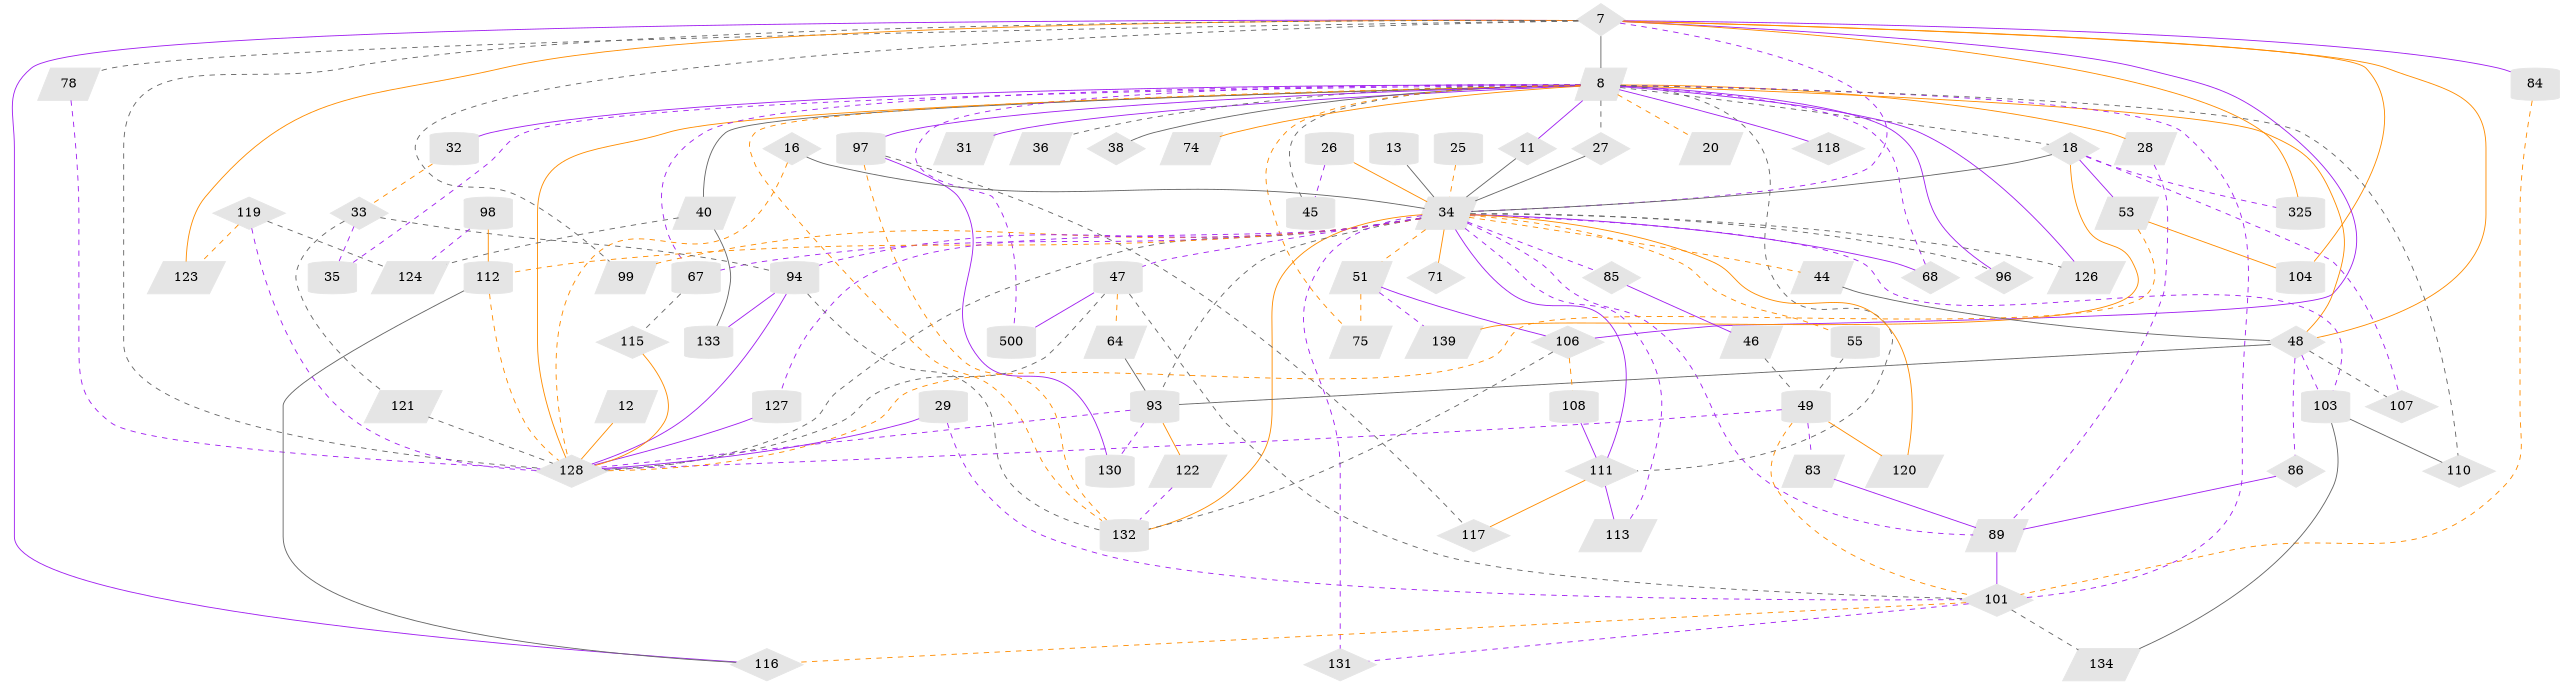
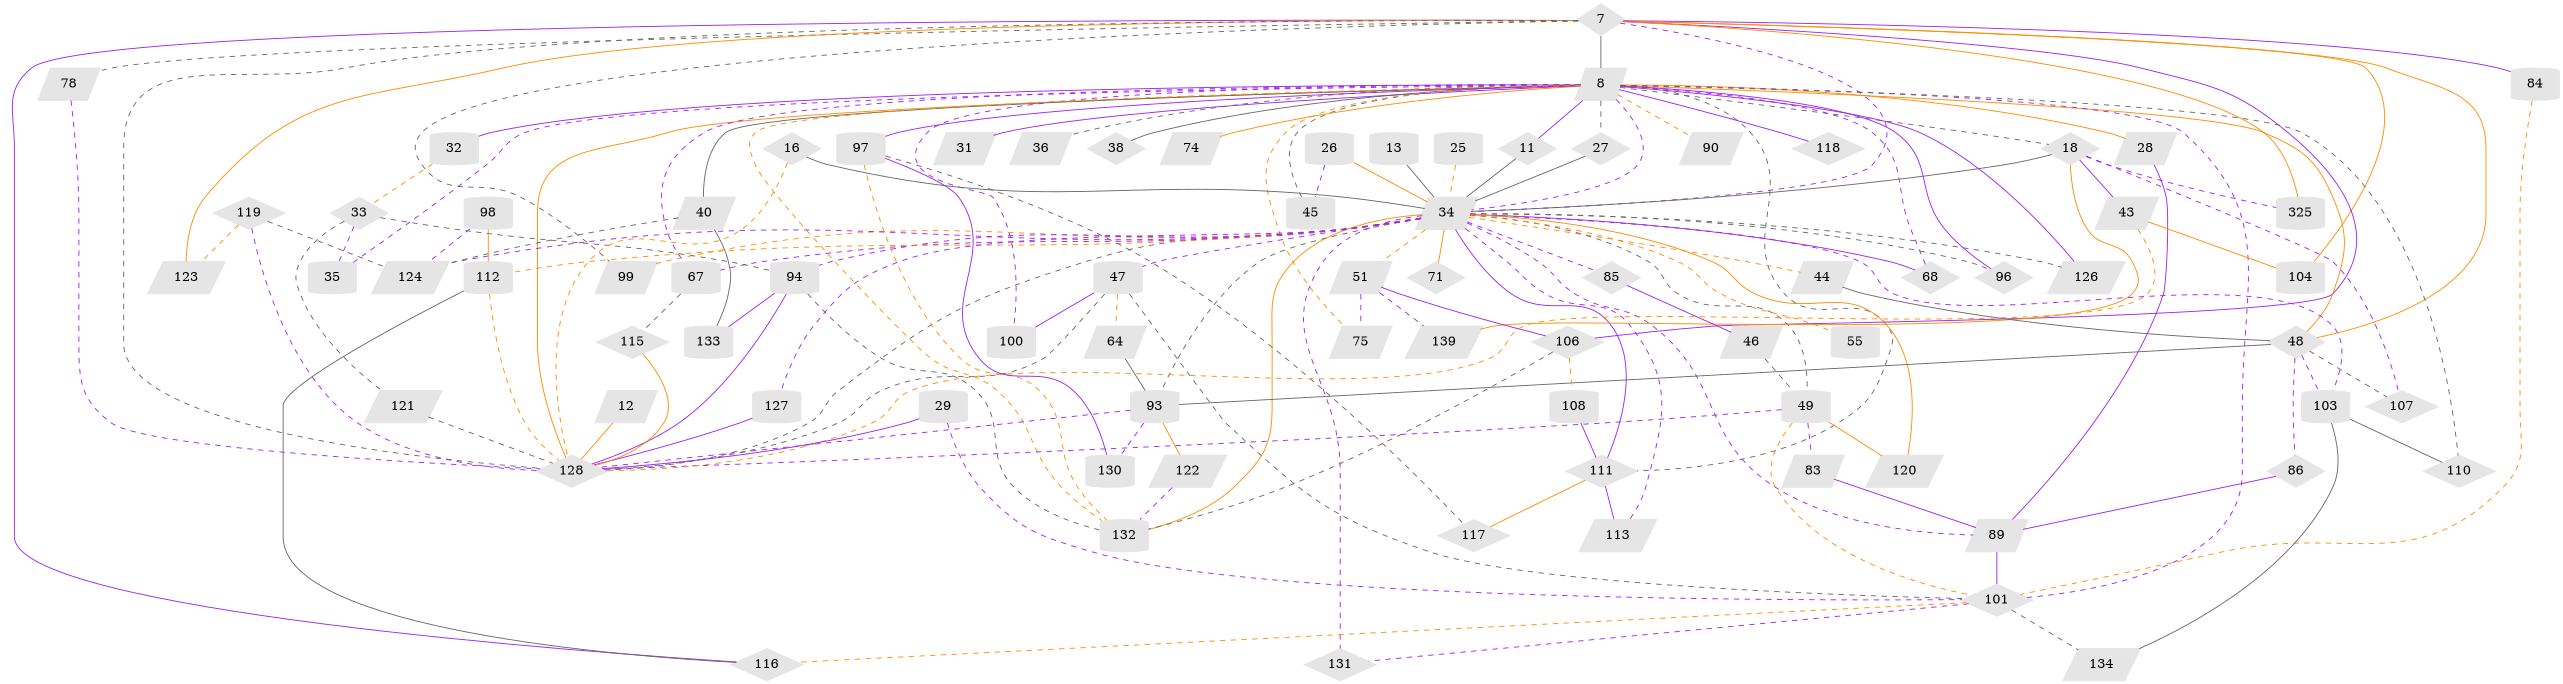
node "20": label "20" -> "90"
edge "8" -- "34": added
node "53": label "53" -> "43"
edge "34" -- "124": added
edge "51" -- "75": color darkorange -> purple
node "500": label "500" -> "100"
edge "28" -- "89": style dashed -> solid
edge "55" -- "49": now "34" -- "49"
